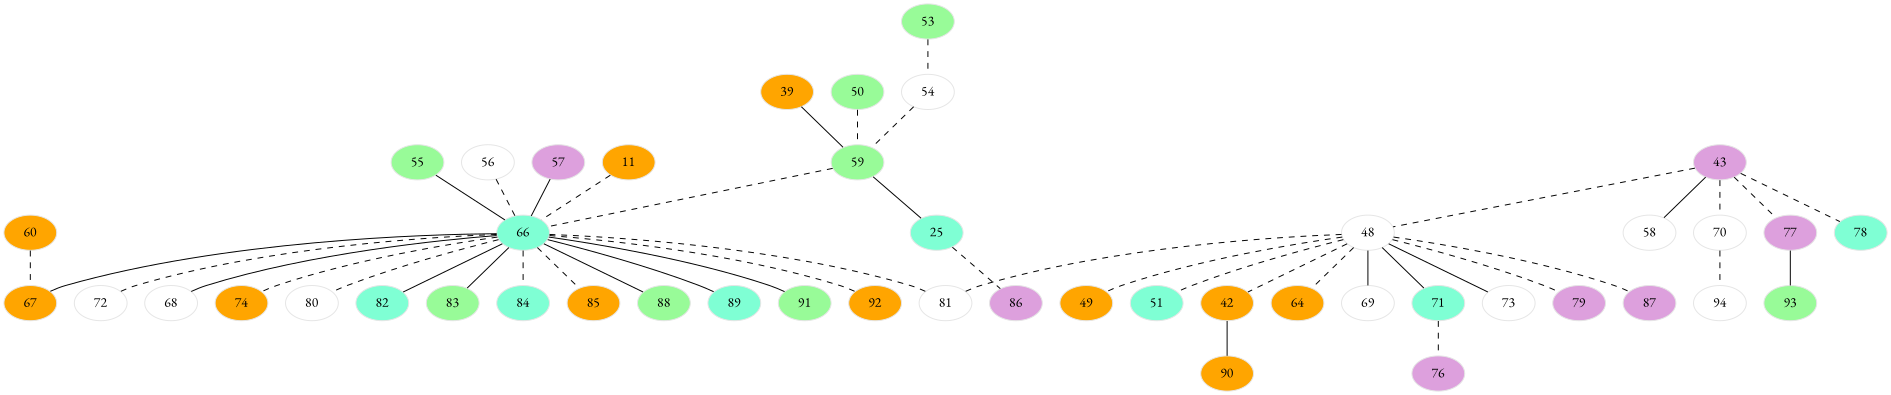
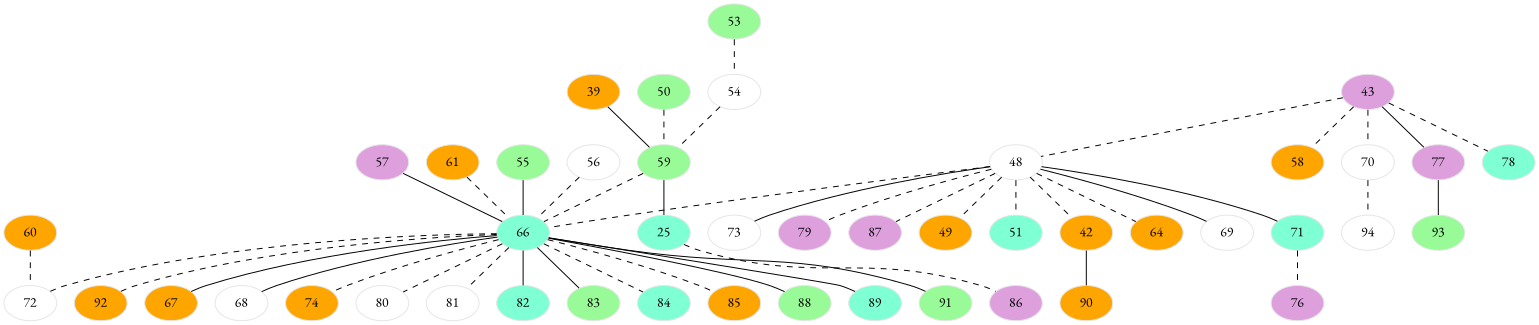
node "11": label "11" -> "61"
edge "43" -- "58": style solid -> dashed
edge "43" -- "77": style dashed -> solid
node "58": fillcolor white -> orange
edge "48" -- "81": now "48" -- "66"
edge "60" -- "67": now "60" -- "72"
